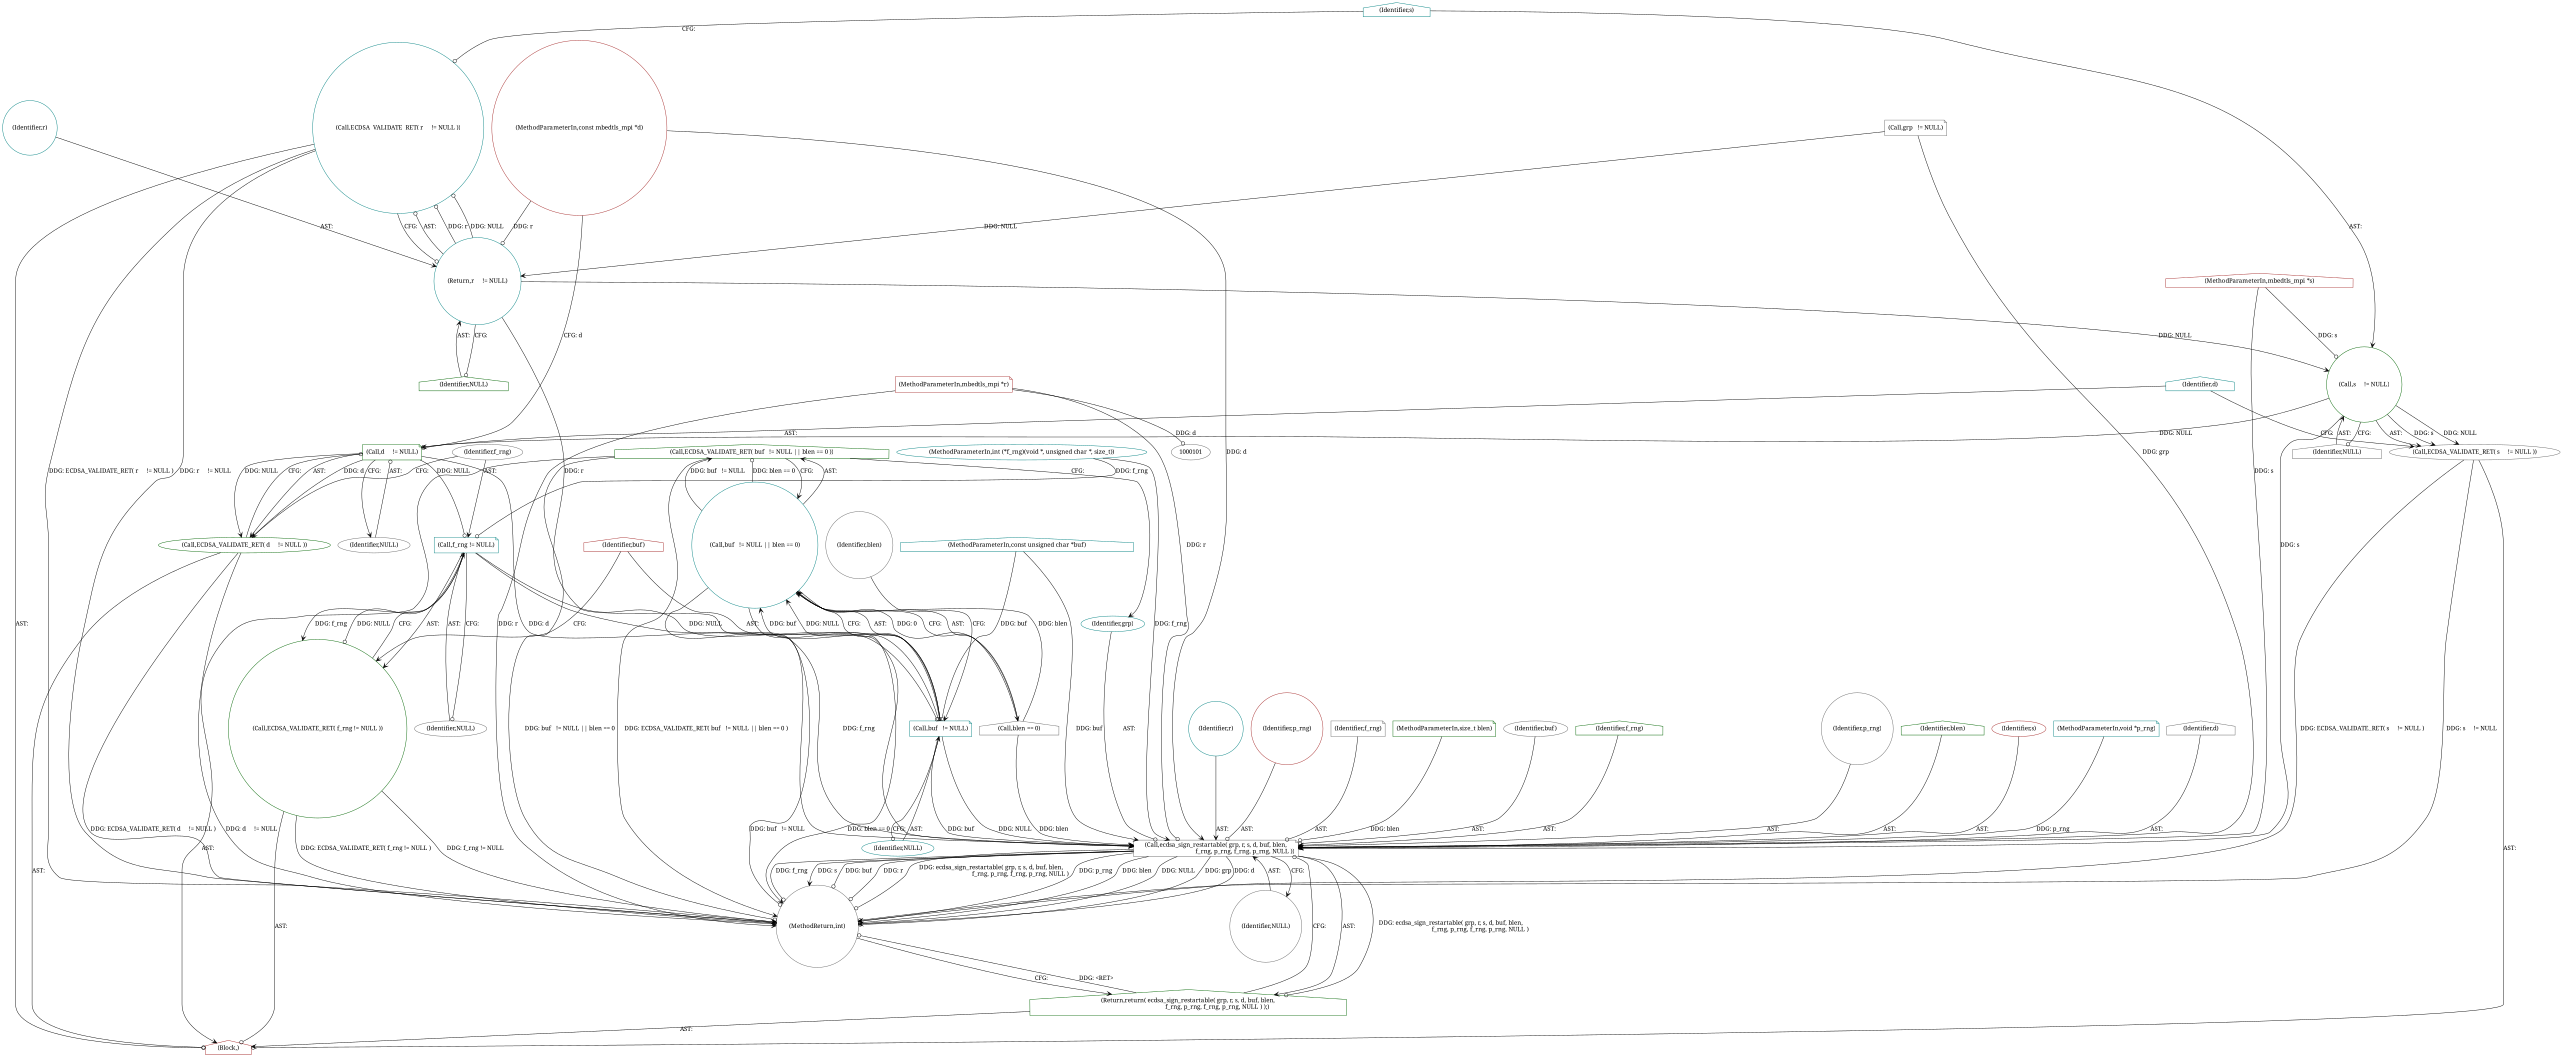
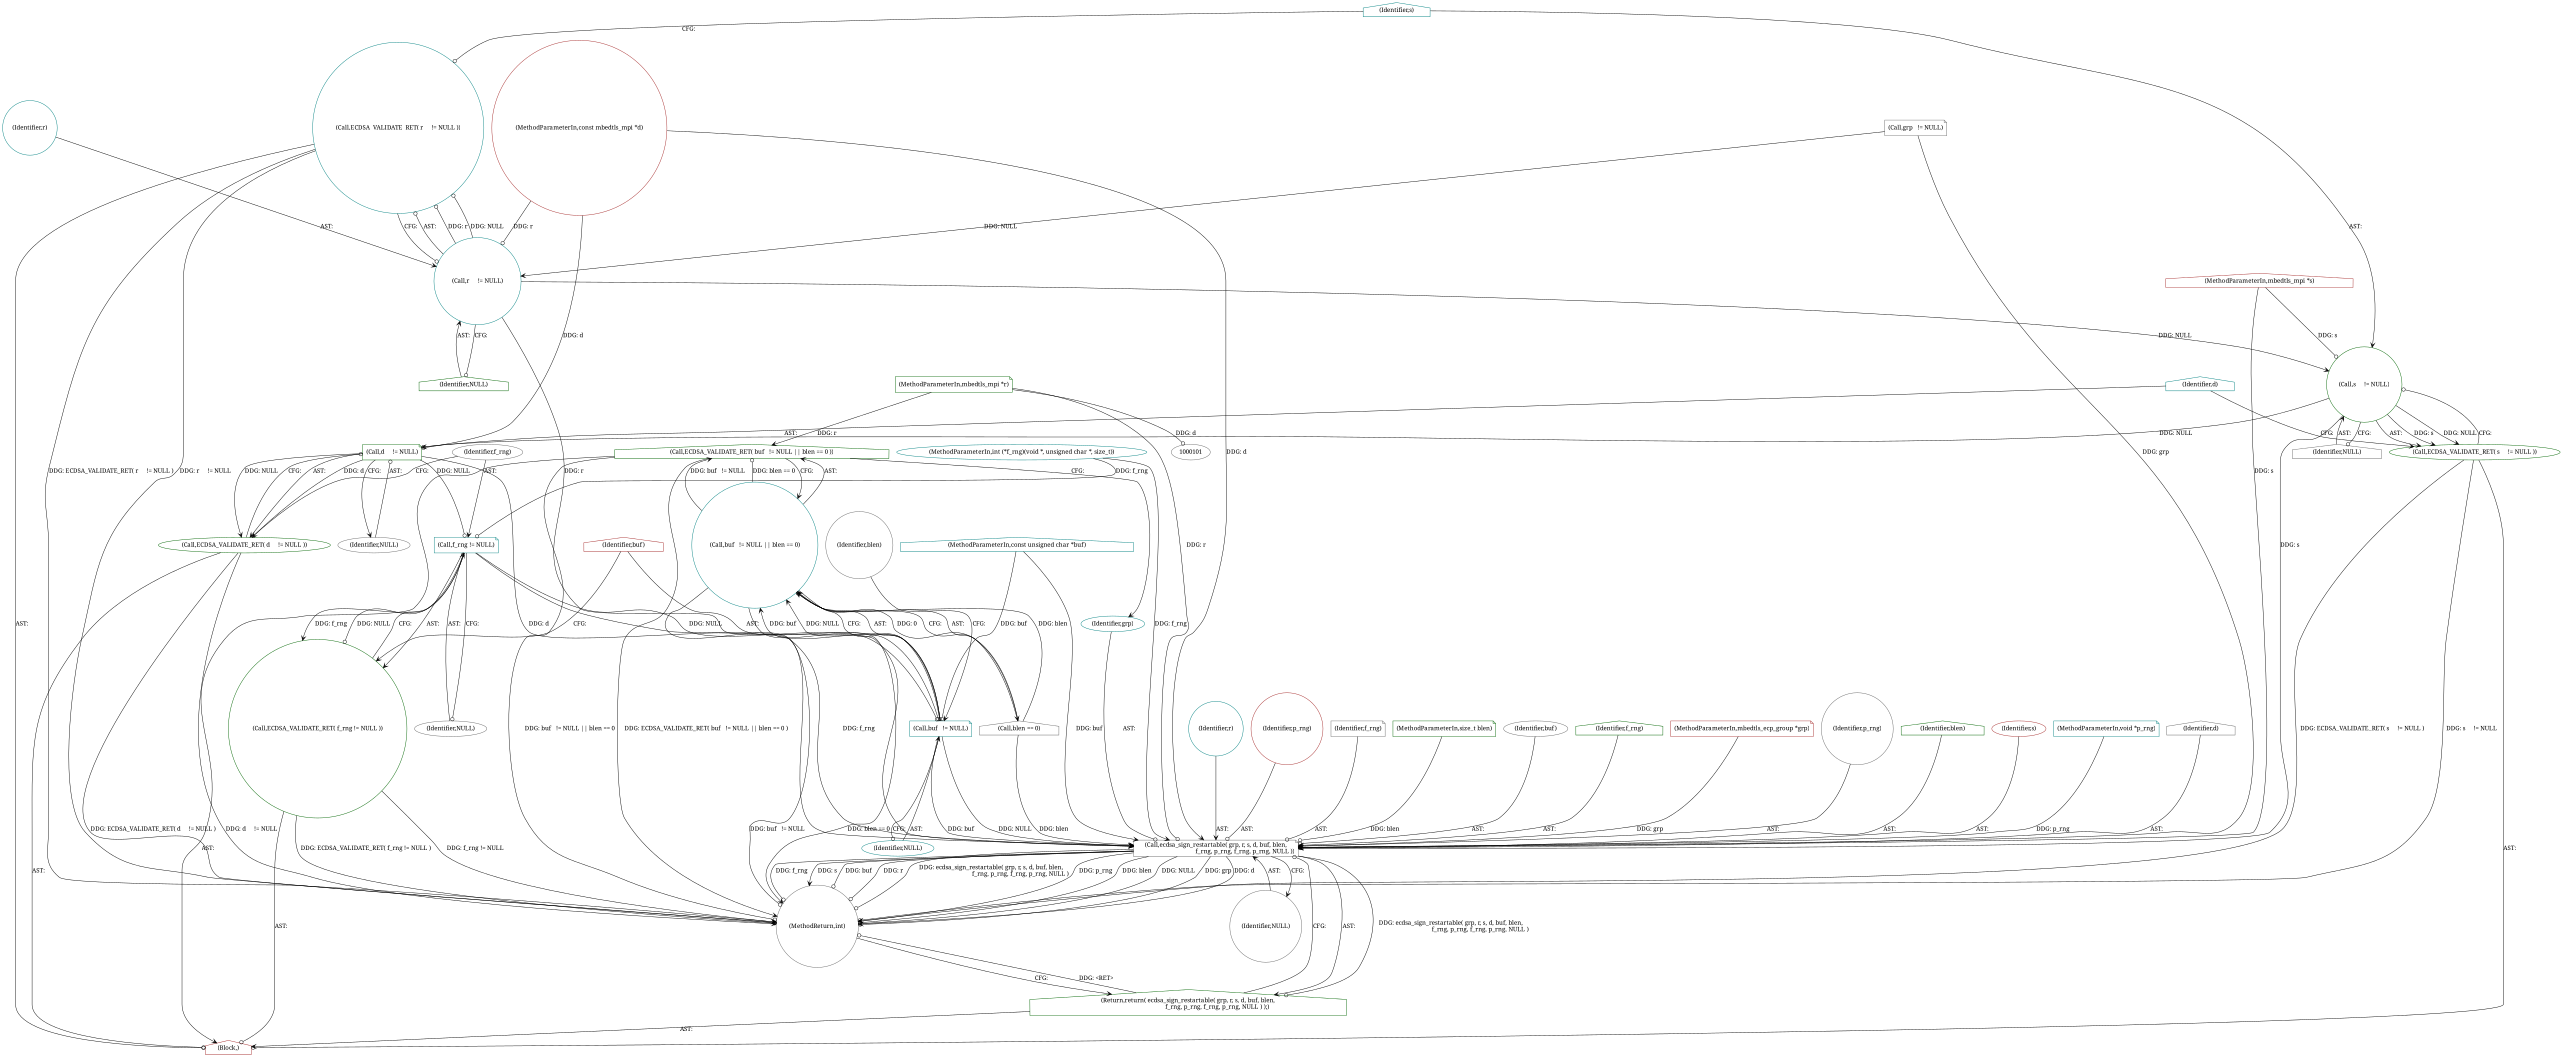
node "(Return,r     != NULL)": label "(Return,r     != NULL)" -> "(Call,r     != NULL)"
edge "(MethodParameterIn,const mbedtls_mpi *d)" -> "(Call,d     != NULL)": label "CFG: d" -> "DDG: d"
node "(MethodParameterIn,mbedtls_mpi *r)": color brown -> darkgreen
edge "(Call,ECDSA_VALIDATE_RET( s     != NULL ))" -> "(Call,s     != NULL)": added, label "CFG:"
node "(Call,ECDSA_VALIDATE_RET( s     != NULL ))": color gray40 -> darkgreen
edge "(MethodParameterIn,mbedtls_mpi *r)" -> "(MethodReturn,int)": now "(MethodParameterIn,mbedtls_mpi *r)" -> "(Call,ECDSA_VALIDATE_RET( buf   != NULL || blen == 0 ))"
node "(MethodParameterIn,mbedtls_ecp_group *grp)": added
